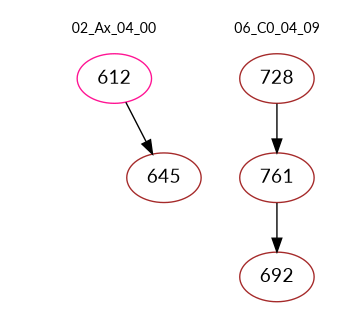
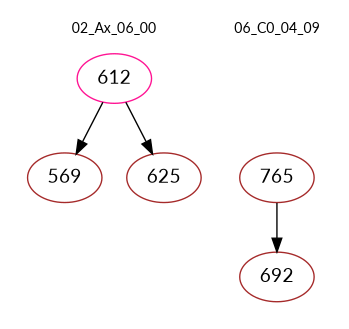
cluster "02_Ax_04_00": label "02_Ax_04_00" -> "02_Ax_06_00"
node "728": removed
node "569": added
node "645": label "645" -> "625"
node "761": label "761" -> "765"
